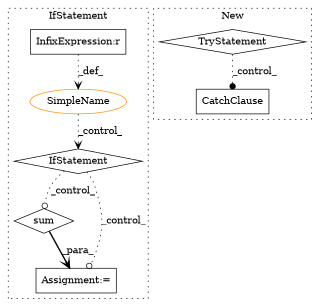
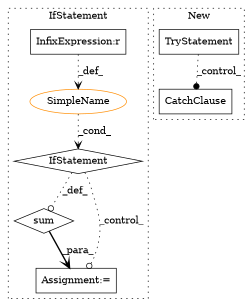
node "TryStatement": shape diamond -> box
edge "SimpleName" -> "IfStatement": label "_control_" -> "_cond_"
edge "IfStatement" -> "sum": label "_control_" -> "_def_"
